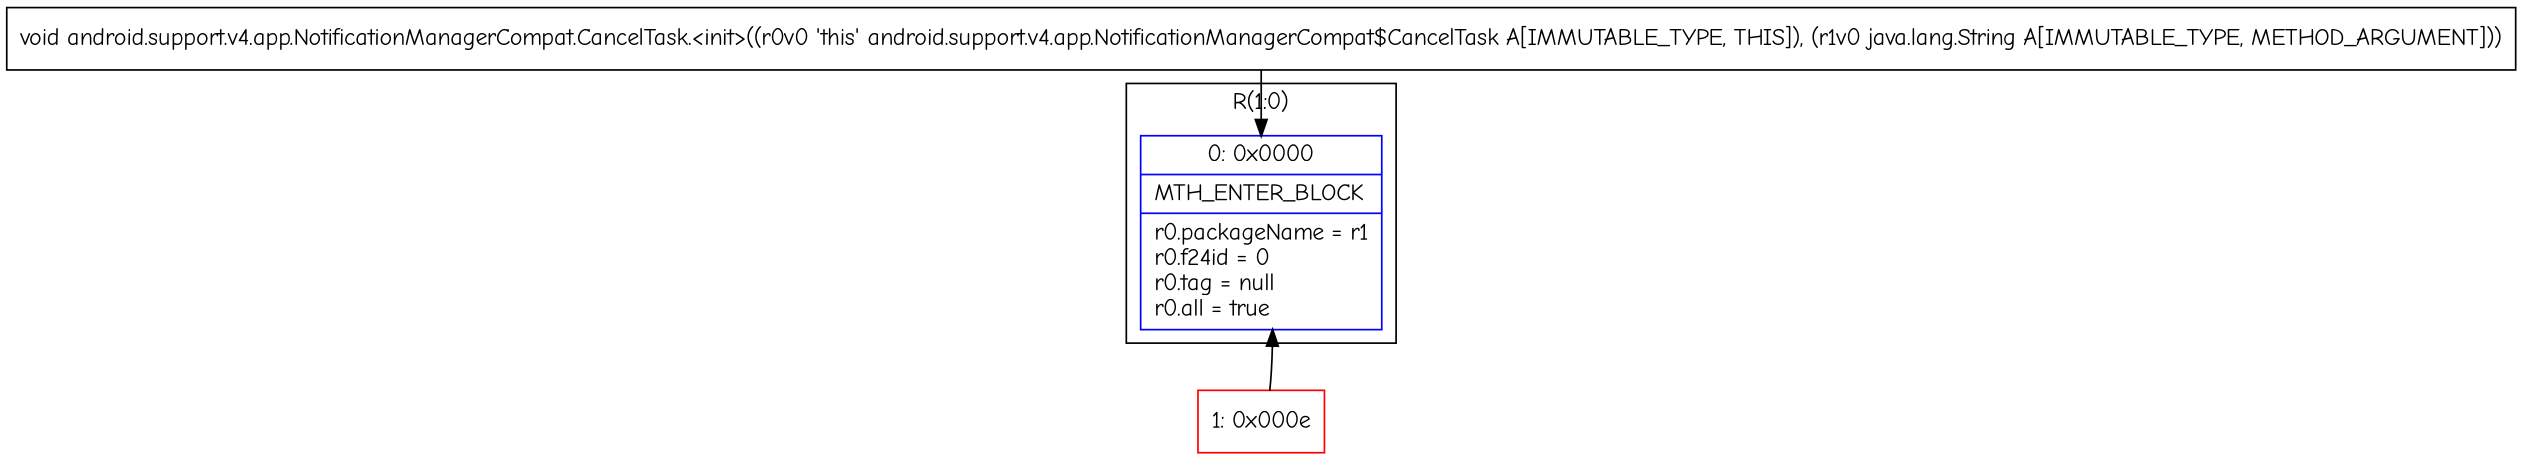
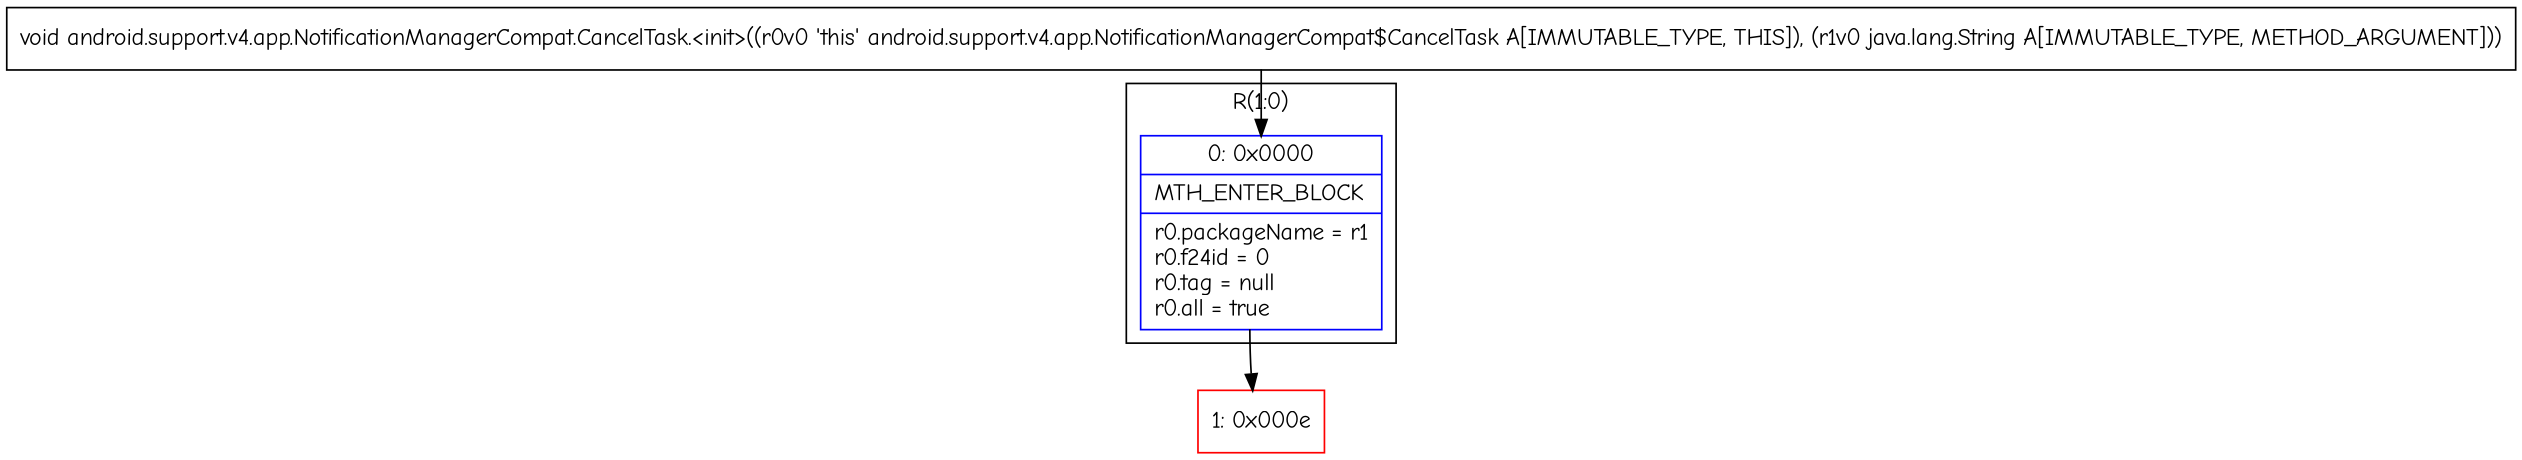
edge "1: 0x000e" -> "0: 0x0000": reversed
